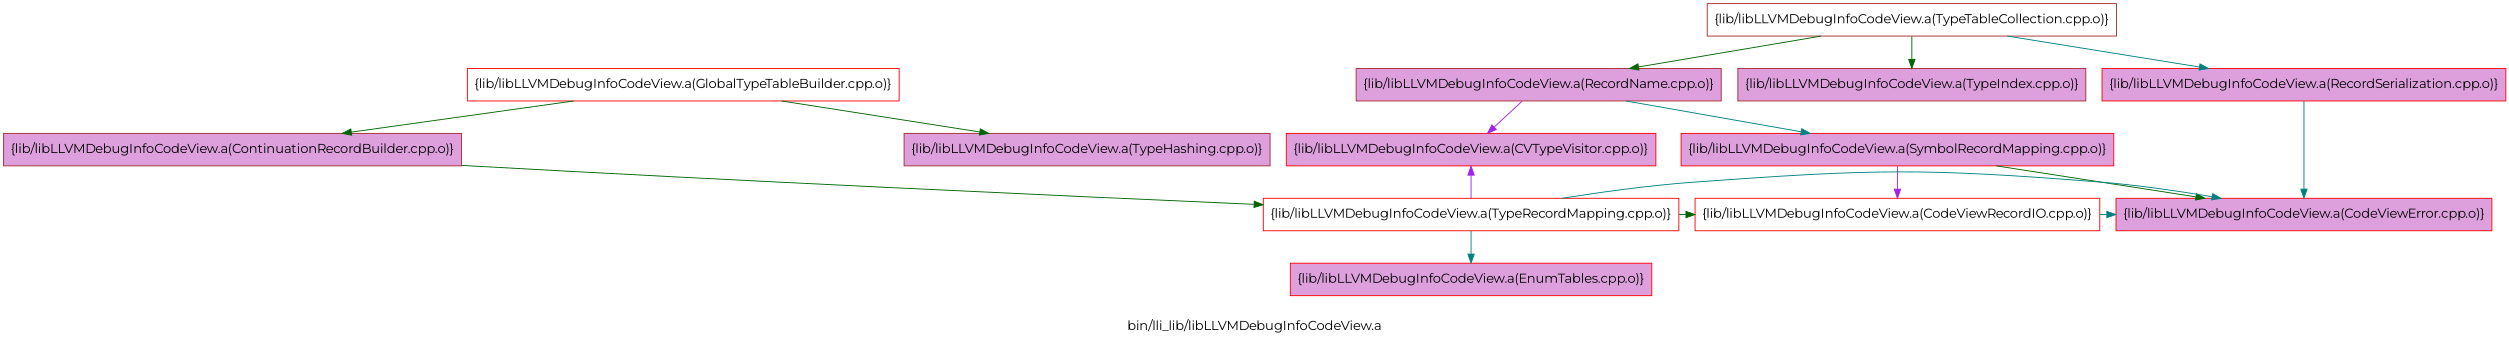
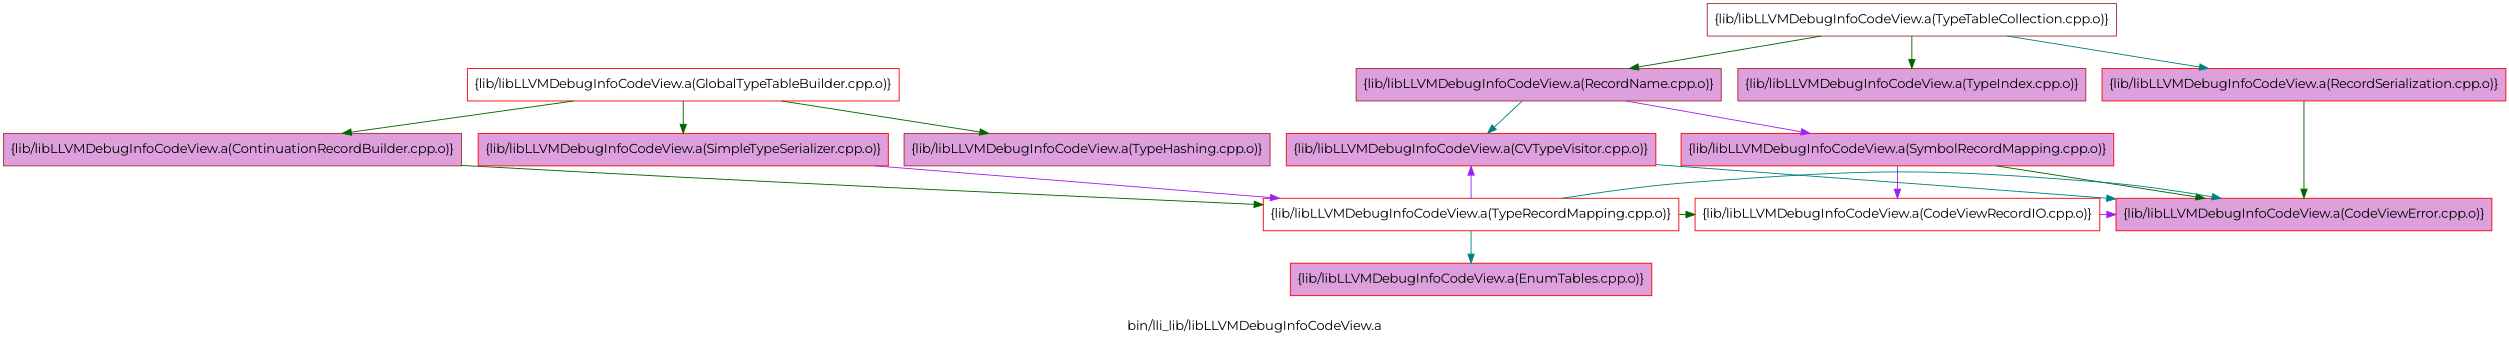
edge "{lib/libLLVMDebugInfoCodeView.a(RecordName.cpp.o)}" -> "{lib/libLLVMDebugInfoCodeView.a(CVTypeVisitor.cpp.o)}": color purple -> teal
edge "{lib/libLLVMDebugInfoCodeView.a(RecordName.cpp.o)}" -> "{lib/libLLVMDebugInfoCodeView.a(SymbolRecordMapping.cpp.o)}": color teal -> purple
edge "{lib/libLLVMDebugInfoCodeView.a(RecordSerialization.cpp.o)}" -> "{lib/libLLVMDebugInfoCodeView.a(CodeViewError.cpp.o)}": color teal -> darkgreen
node "{lib/libLLVMDebugInfoCodeView.a(SimpleTypeSerializer.cpp.o)}": added
edge "{lib/libLLVMDebugInfoCodeView.a(CVTypeVisitor.cpp.o)}" -> "{lib/libLLVMDebugInfoCodeView.a(CodeViewError.cpp.o)}": added
edge "{lib/libLLVMDebugInfoCodeView.a(CodeViewRecordIO.cpp.o)}" -> "{lib/libLLVMDebugInfoCodeView.a(CodeViewError.cpp.o)}": color teal -> purple
